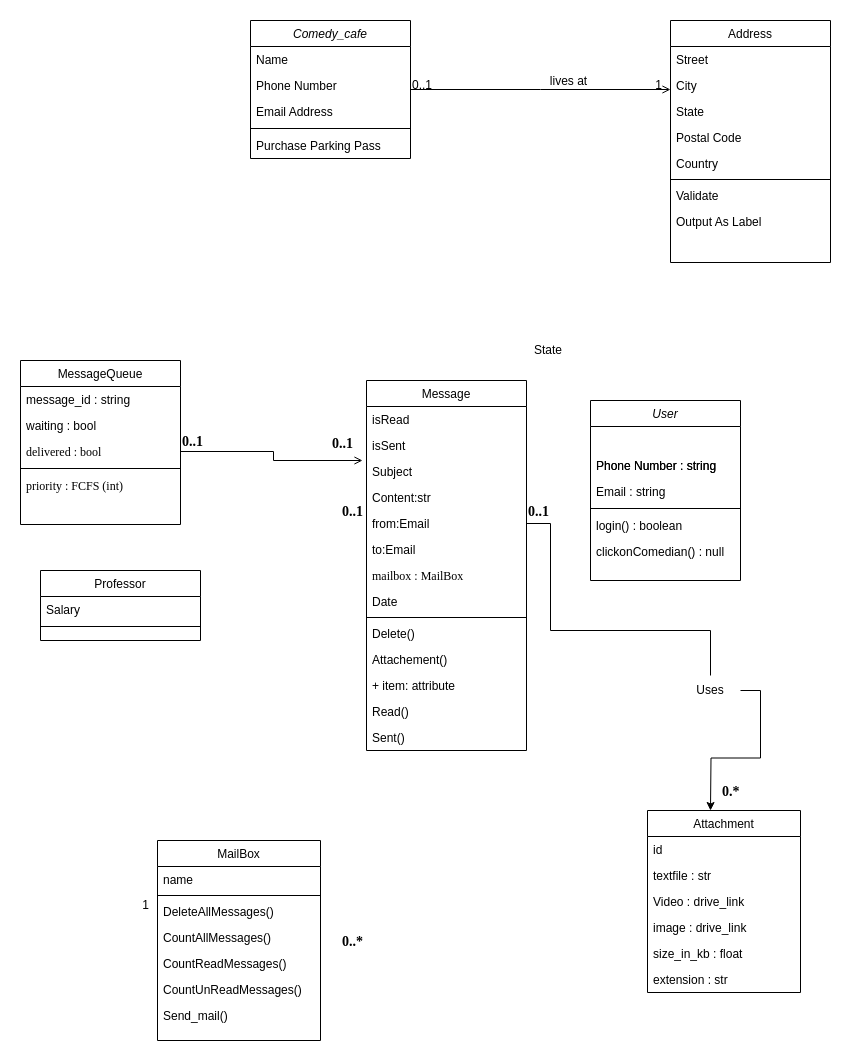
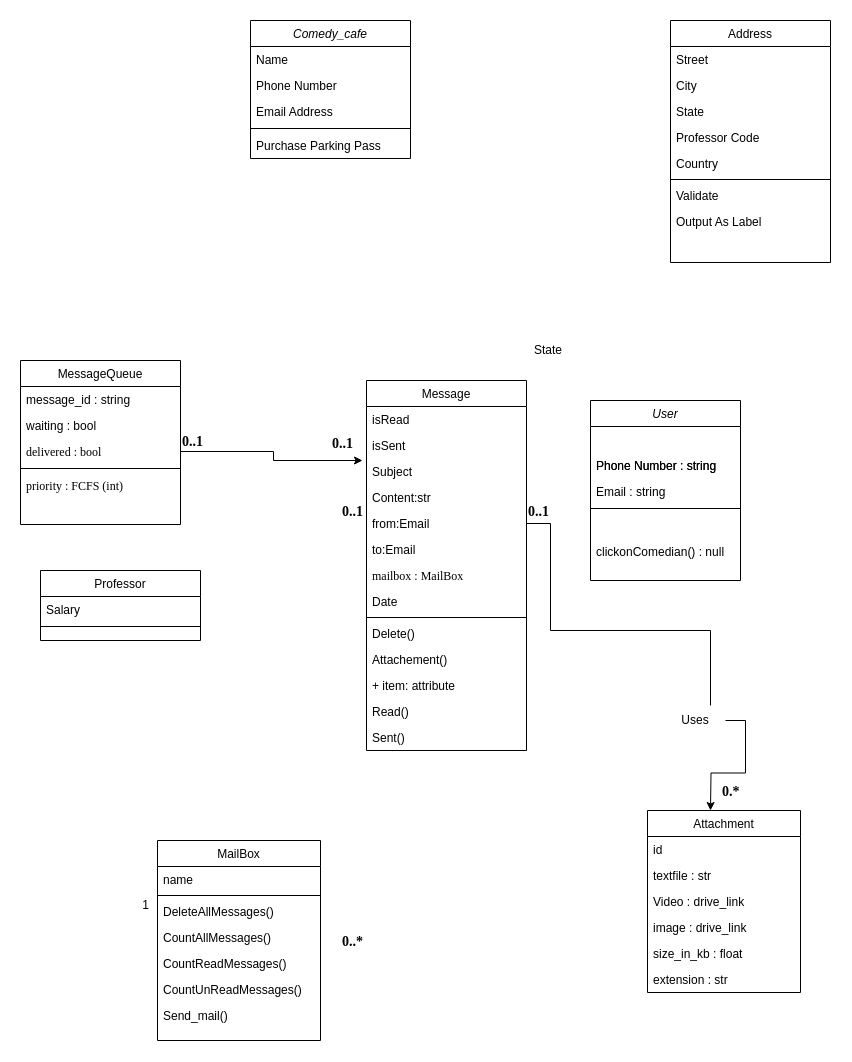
edge "Comedy_cafe" -> "Address": removed, labels "0..1", "lives at", "1"
node "Postal Code": label "Postal Code" -> "Professor Code"
edge "delivered : bool" -> "Subject": arrowhead open -> classic
node "login() : boolean": removed
node "Uses": moved (711, 691) -> (696, 721)
